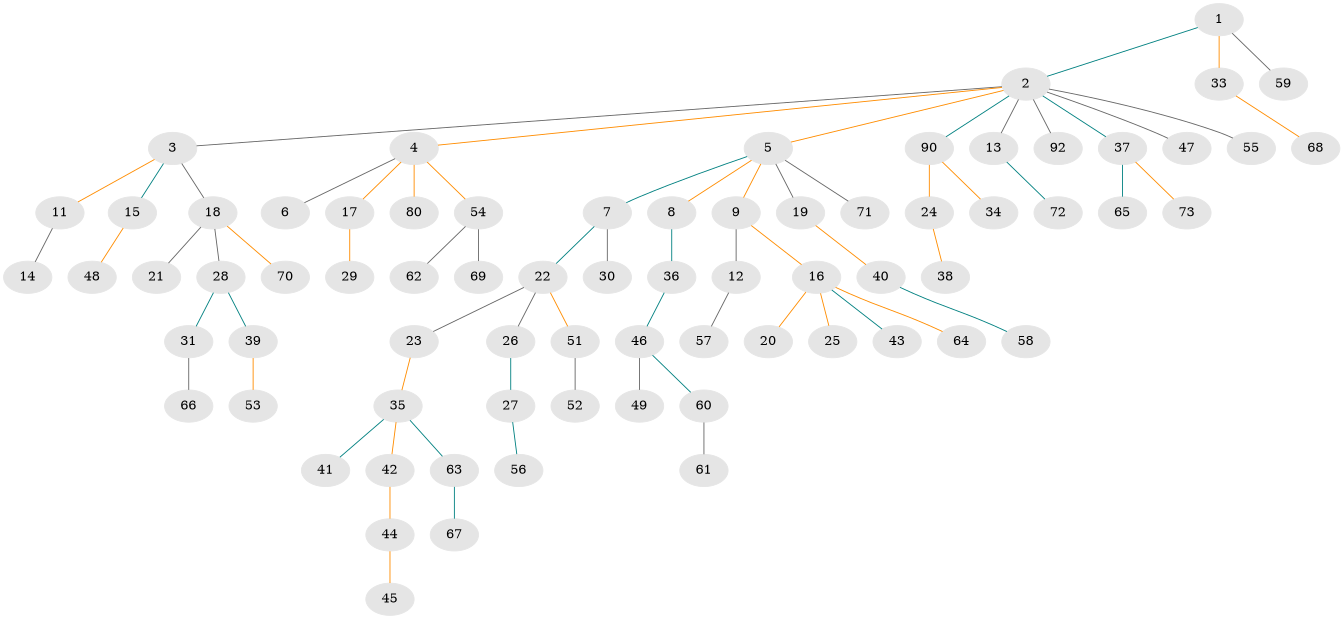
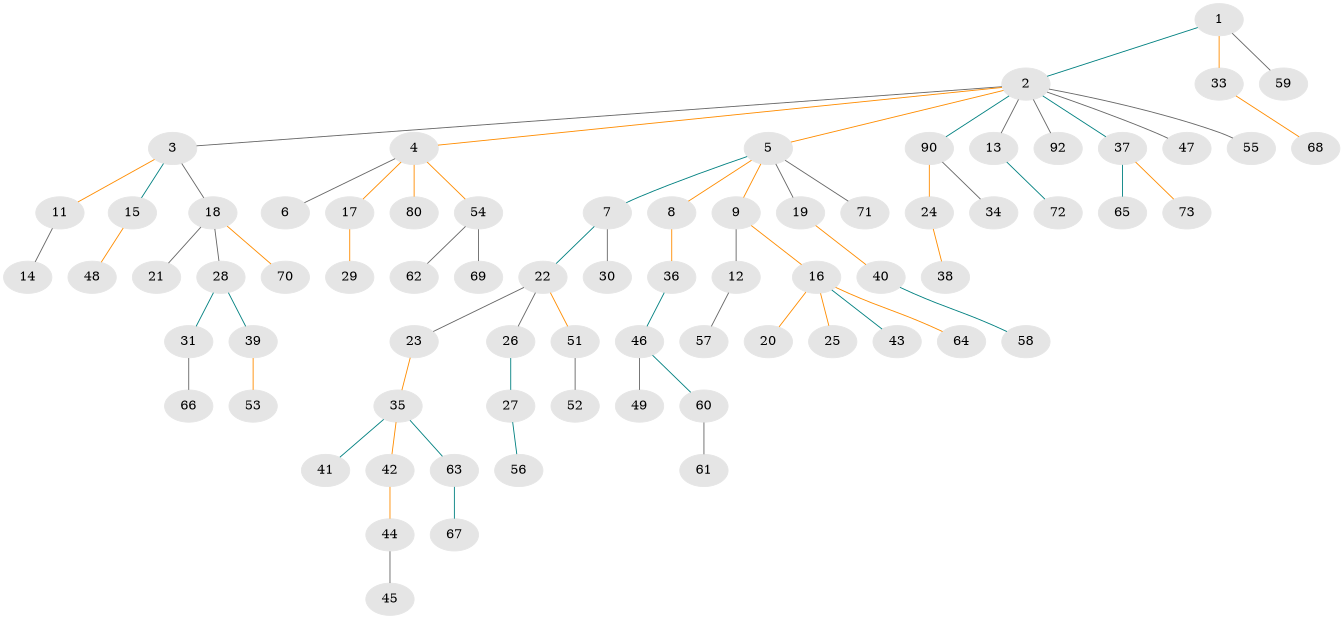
edge "90" -- "34": color darkorange -> gray40
edge "8" -- "36": color teal -> darkorange
edge "44" -- "45": color darkorange -> gray40
